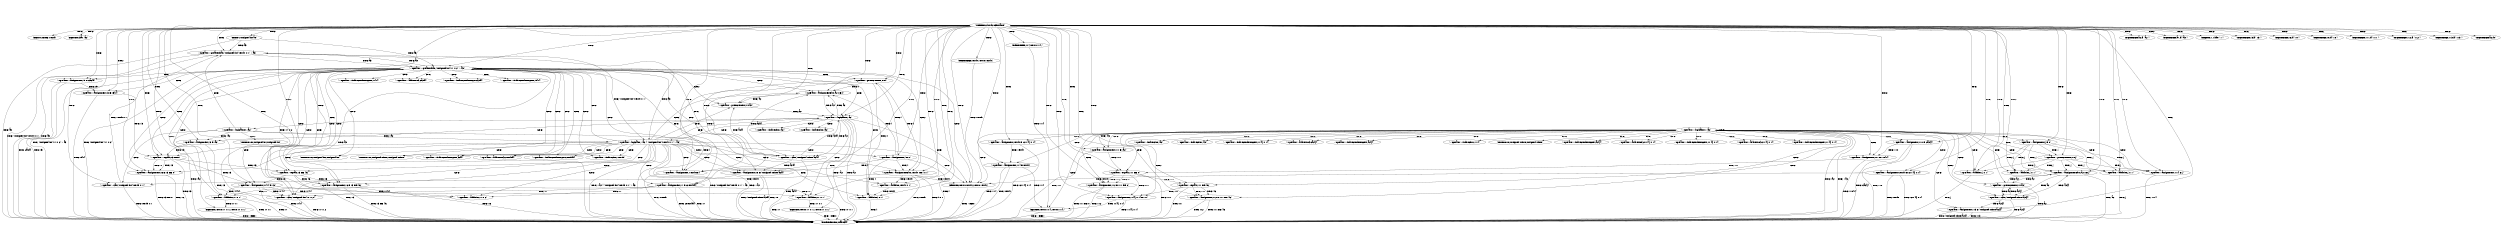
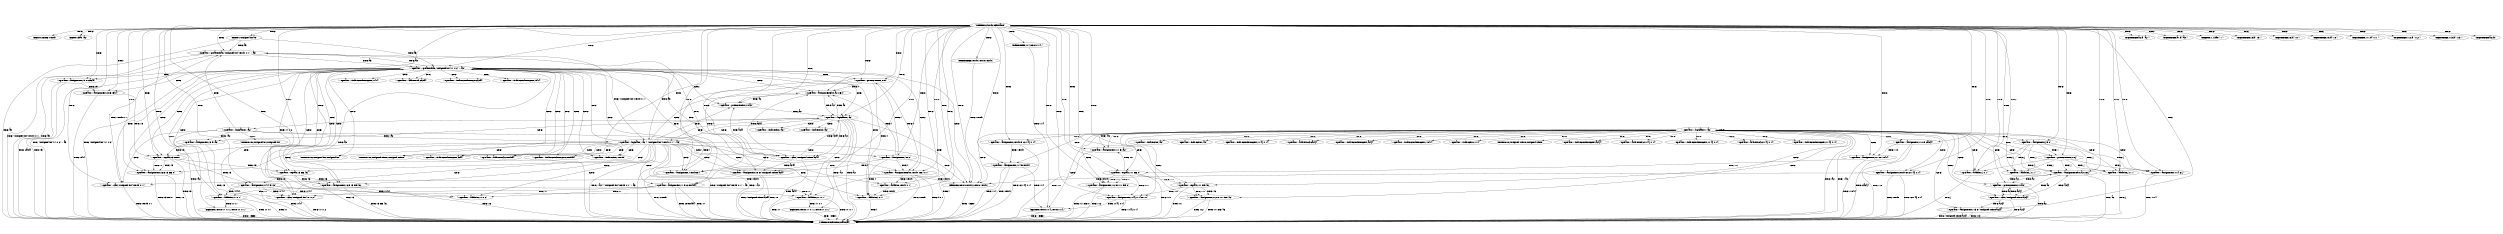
edge "(METHOD,do_rfc1035_name)" -> "(<operator>.assignment,v3 = *a2)": now "(METHOD,do_rfc1035_name)" -> "(<operator>.indirection,*result)"
node "(RETURN,char *a2)": label "(RETURN,char *a2)" -> "(PARAM,char *a2)"
edge "(<operator>.greaterThan,(unsigned int)(v7 + 2) > a3)" -> "(<operator>.assignment,v7[1] = v3)": now "(<operator>.greaterThan,(unsigned int)(v7 + 2) > a3)" -> "(<operator>.cast,(unsigned int)(result + 1))"
node "(<operator>.indirectIndexAccess,v10[1])": added
edge "(<operator>.assignment,v11 = *a2)" -> "(<operator>.equals,v11 == 0)": reversed
node "(BYTE_RETURN,__fastcall)": label "(BYTE_RETURN,__fastcall)" -> "(METHOD_RETURN,__fastcall)"
